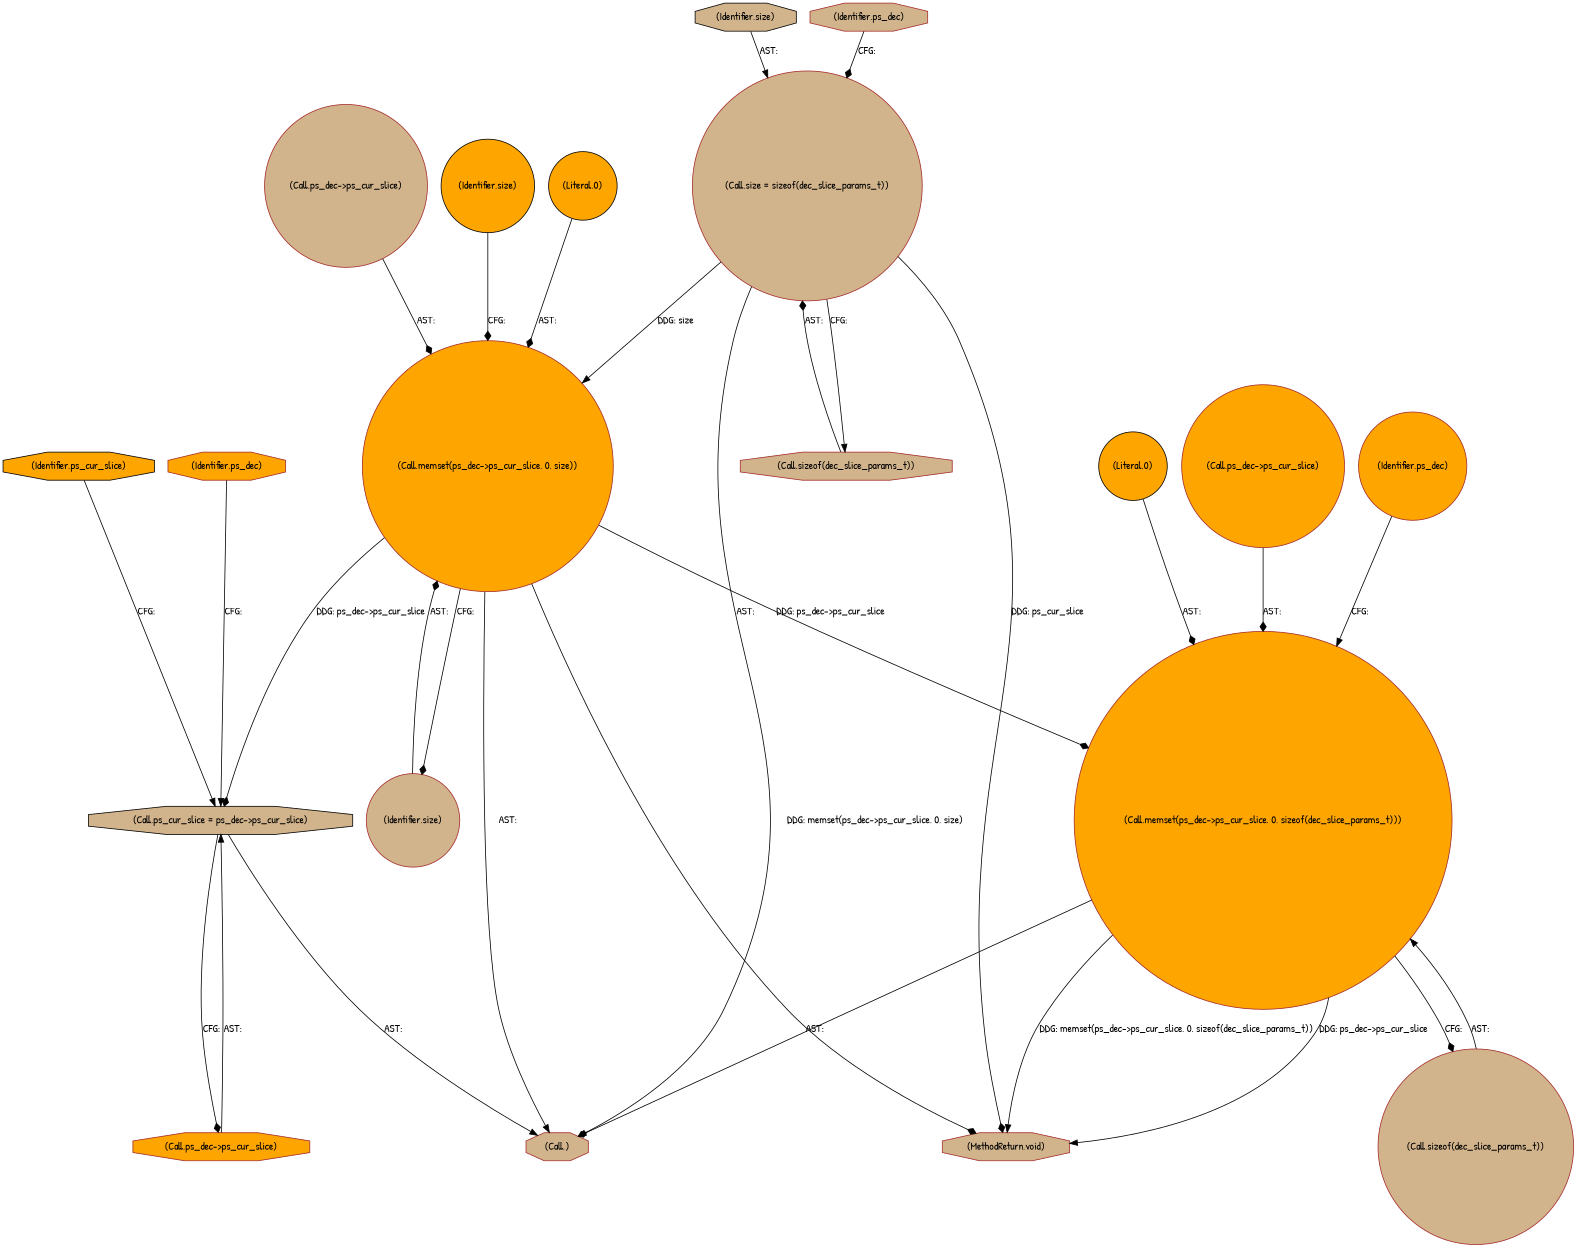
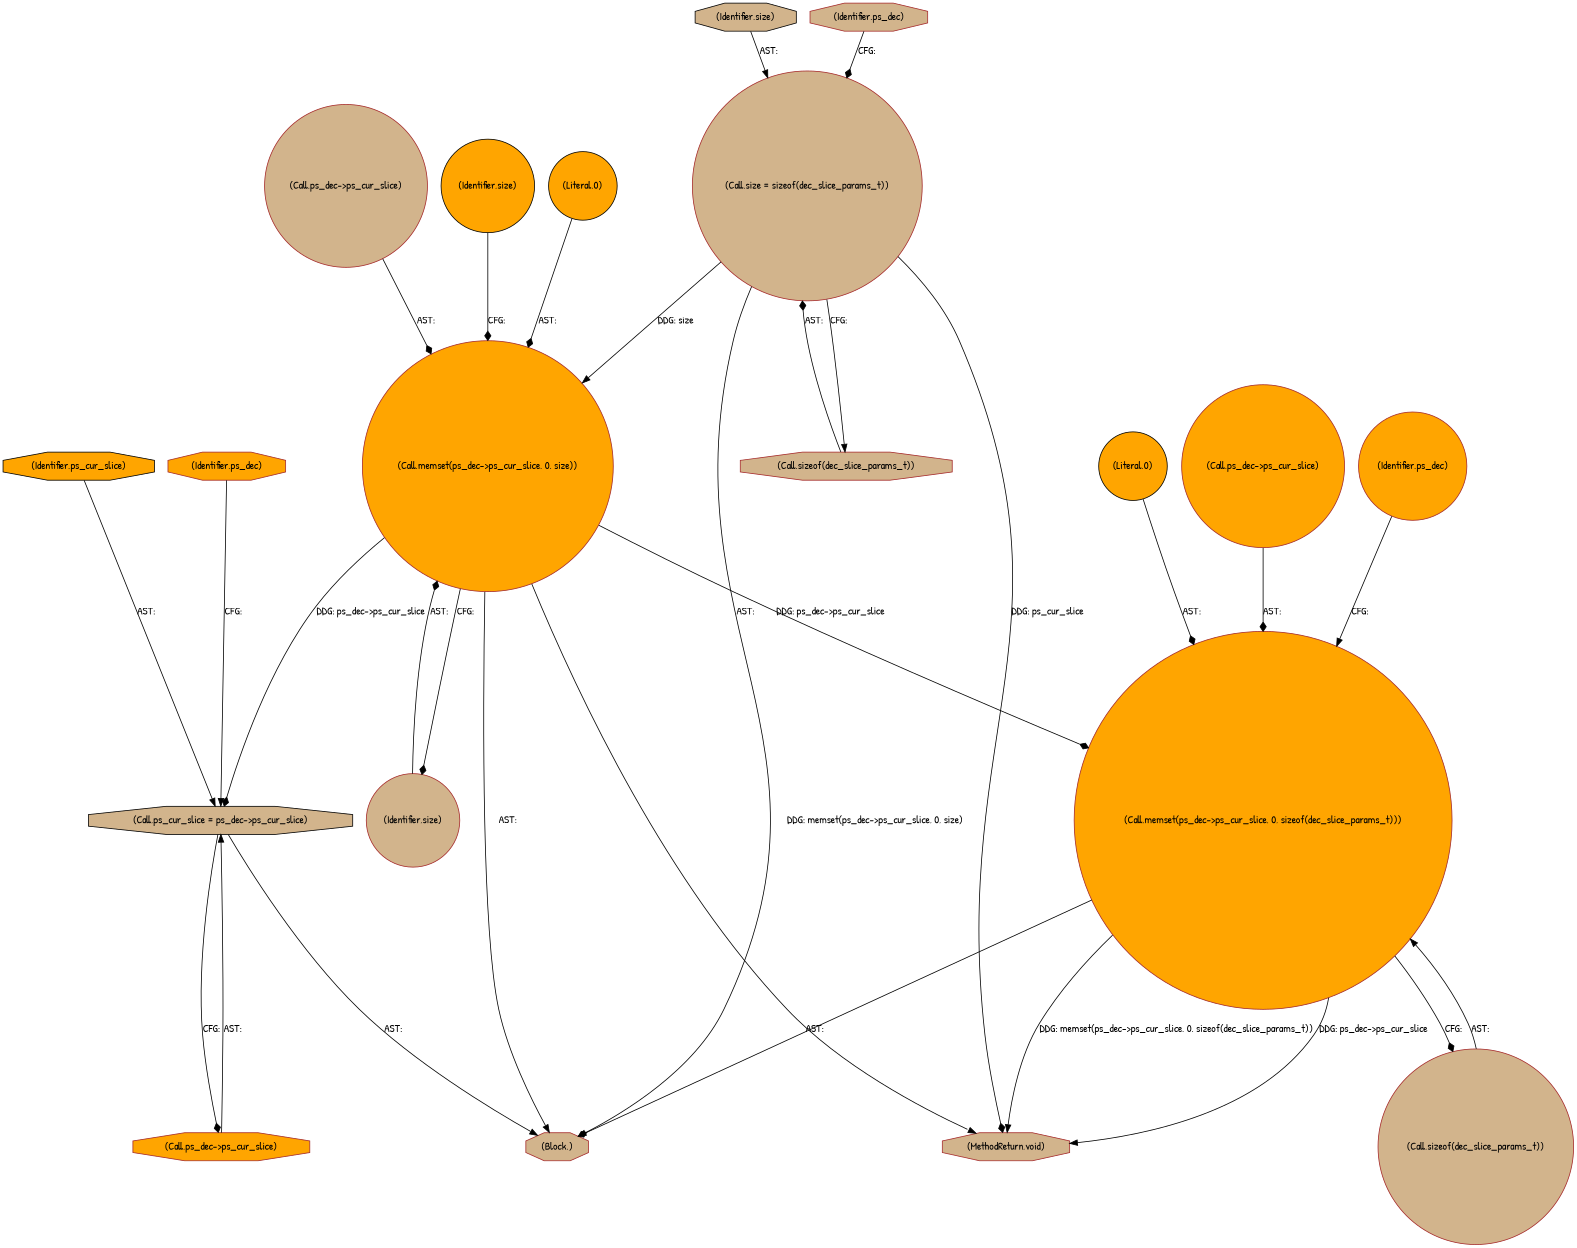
edge "(Identifier,ps_cur_slice)" -> "(Call,ps_cur_slice = ps_dec->ps_cur_slice)": label "CFG: " -> "AST: "
edge "(Call,memset(ps_dec->ps_cur_slice, 0, size))" -> "(MethodReturn,void)": arrowhead diamond -> normal
node "(Call,)": label "(Call,)" -> "(Block,)"
